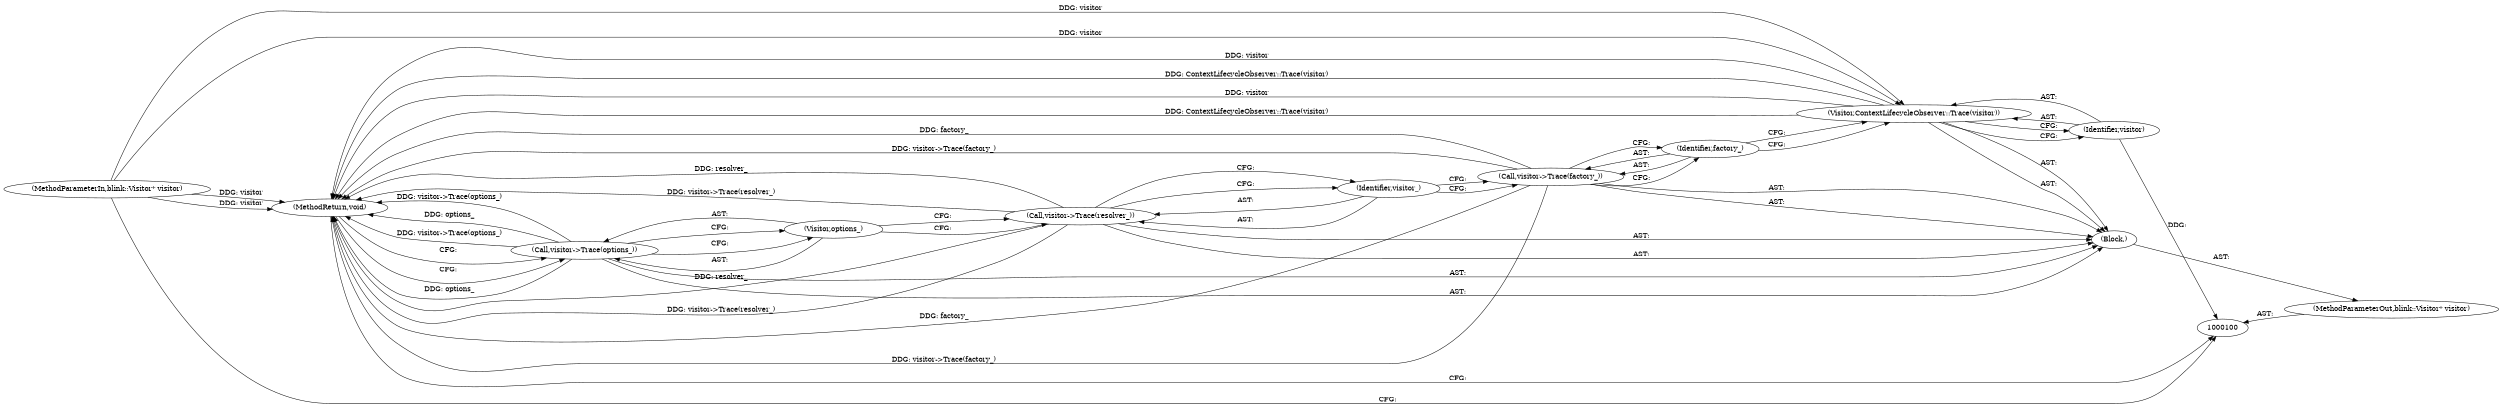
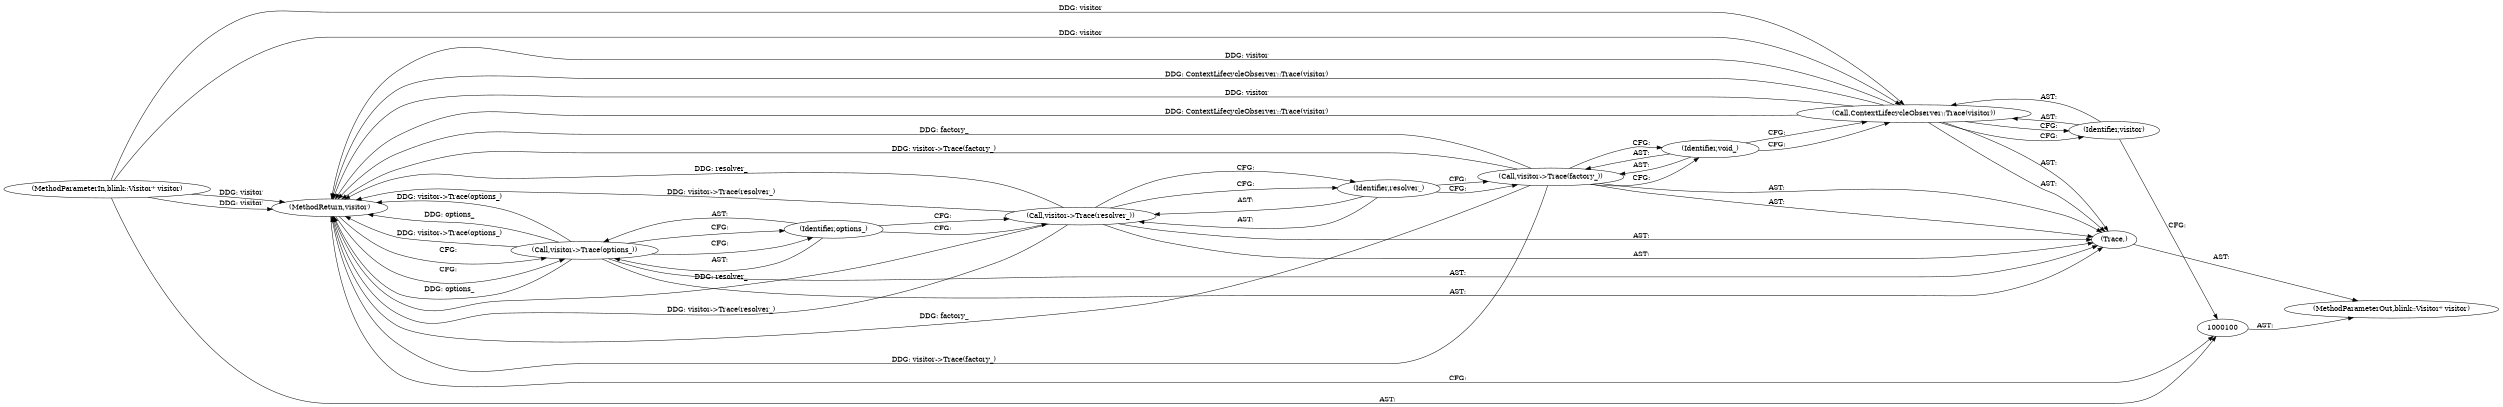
node "(Visitor,ContextLifecycleObserver::Trace(visitor))": label "(Visitor,ContextLifecycleObserver::Trace(visitor))" -> "(Call,ContextLifecycleObserver::Trace(visitor))"
node "(Identifier,factory_)": label "(Identifier,factory_)" -> "(Identifier,void_)"
node "(Identifier,visitor_)": label "(Identifier,visitor_)" -> "(Identifier,resolver_)"
node "(MethodReturn,void)": label "(MethodReturn,void)" -> "(MethodReturn,visitor)"
edge "(Identifier,visitor)" -> "1000100": label "DDG: " -> "CFG: "
node "(Visitor,options_)": label "(Visitor,options_)" -> "(Identifier,options_)"
node "(Block,)": label "(Block,)" -> "(Trace,)"
edge "(MethodParameterOut,blink::Visitor* visitor)" -> "1000100": reversed
edge "(MethodParameterIn,blink::Visitor* visitor)" -> "1000100": label "CFG: " -> "AST: "
